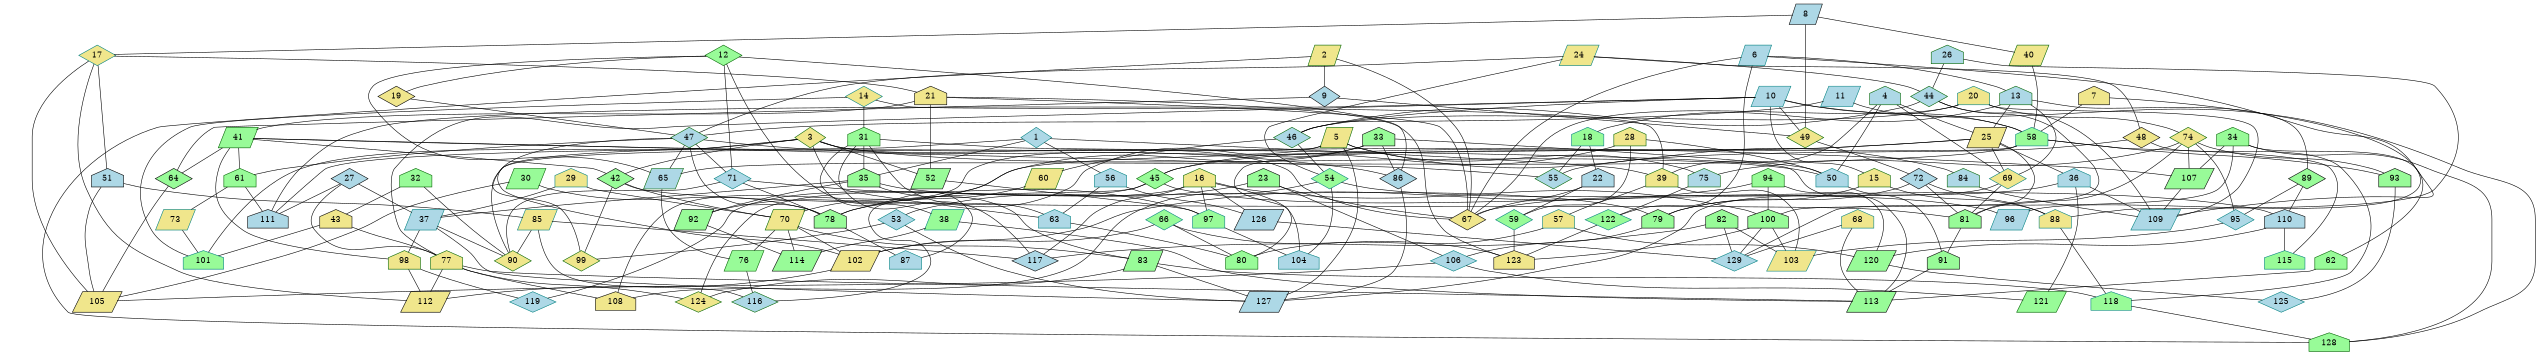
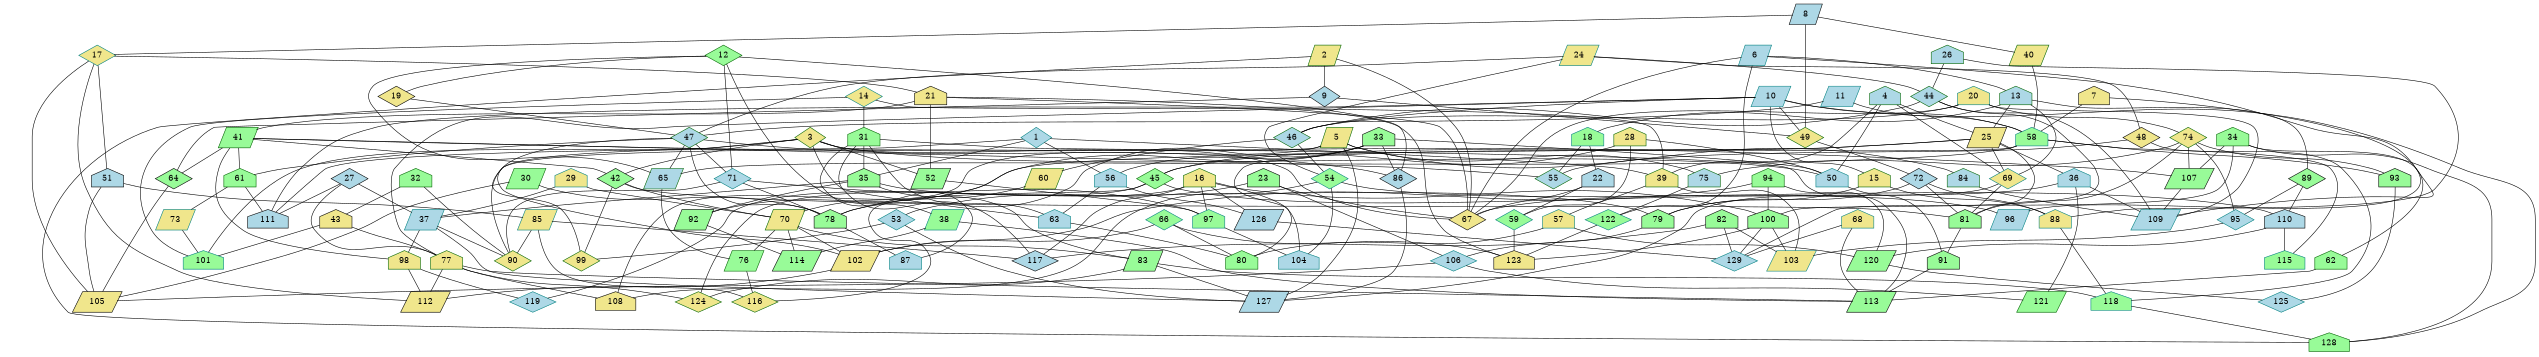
edge "33" -- "56": added
node "116": fillcolor lightblue -> khaki
